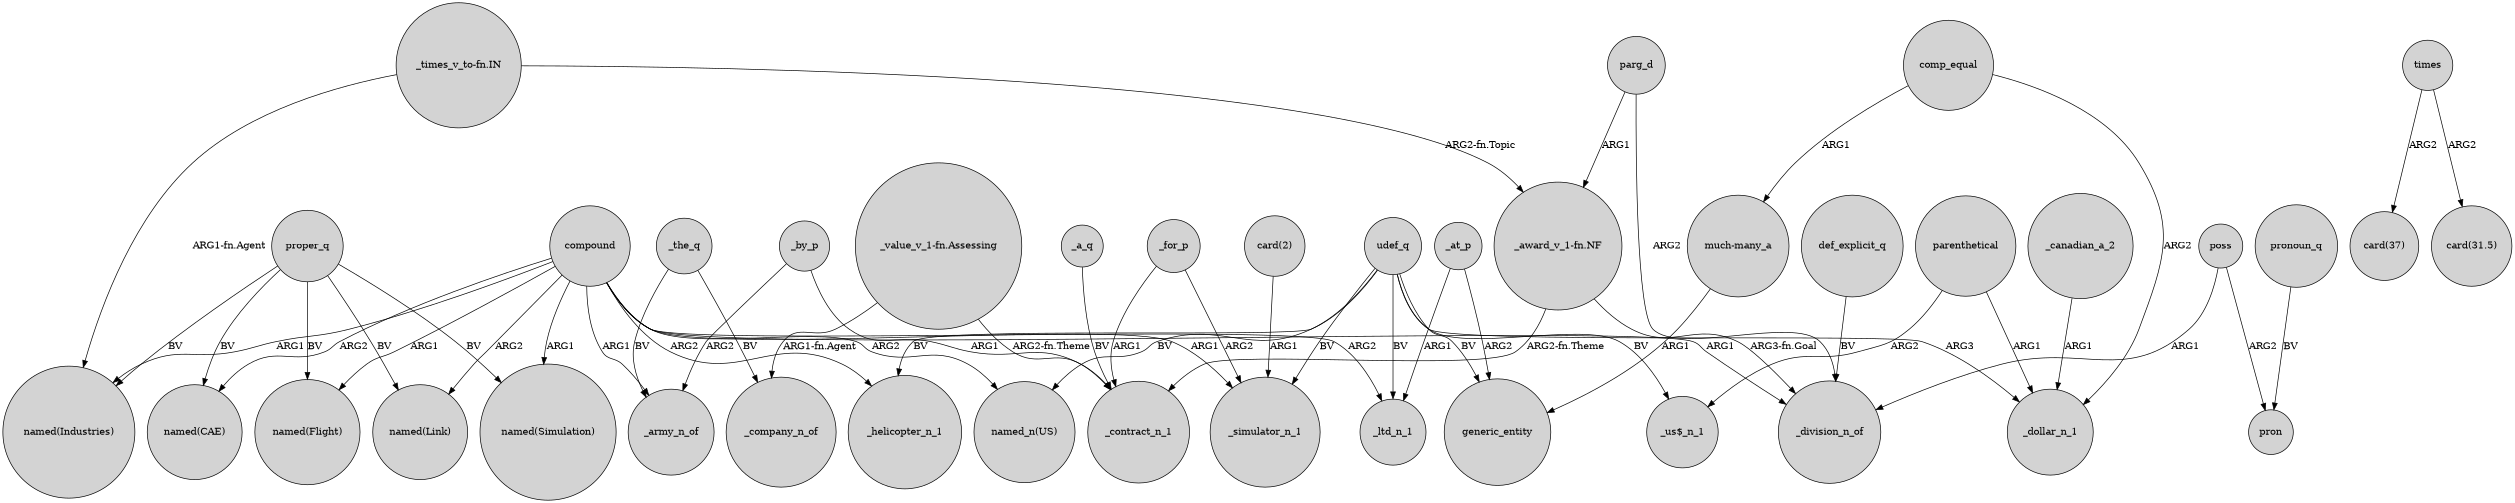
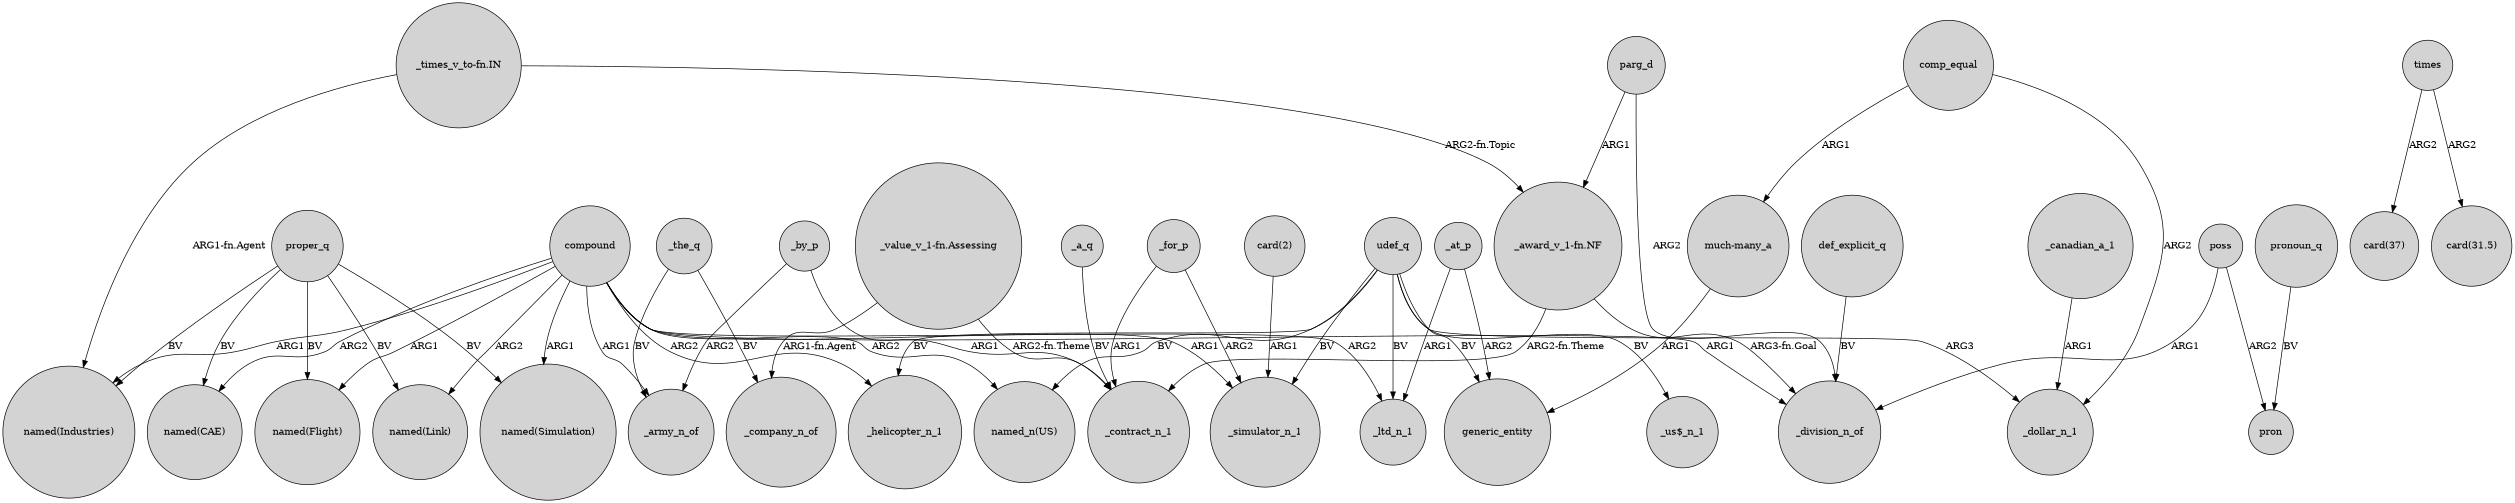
node "parenthetical": removed
node "_canadian_a_2": label "_canadian_a_2" -> "_canadian_a_1"
